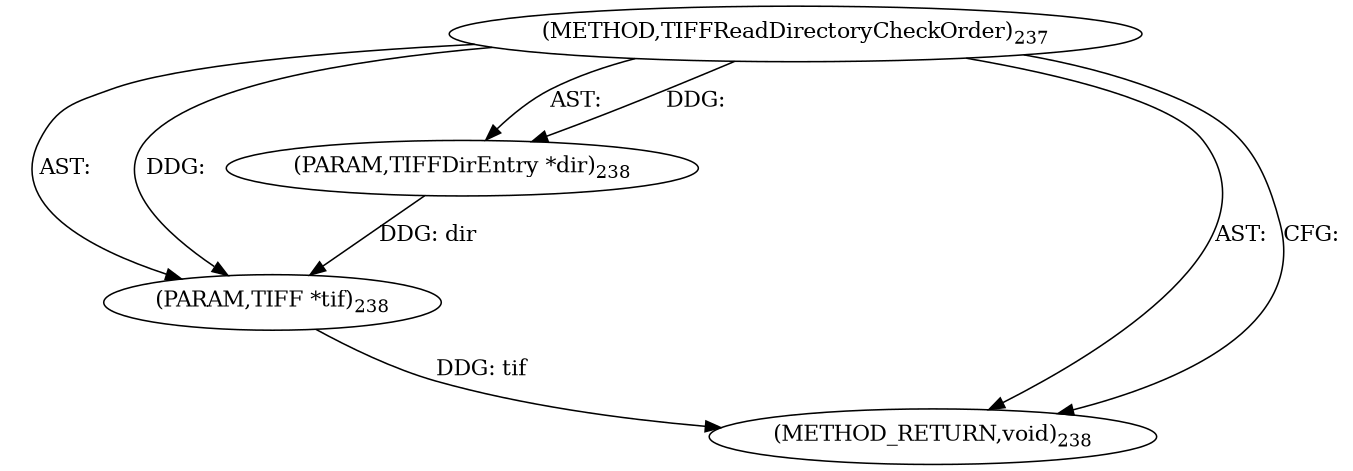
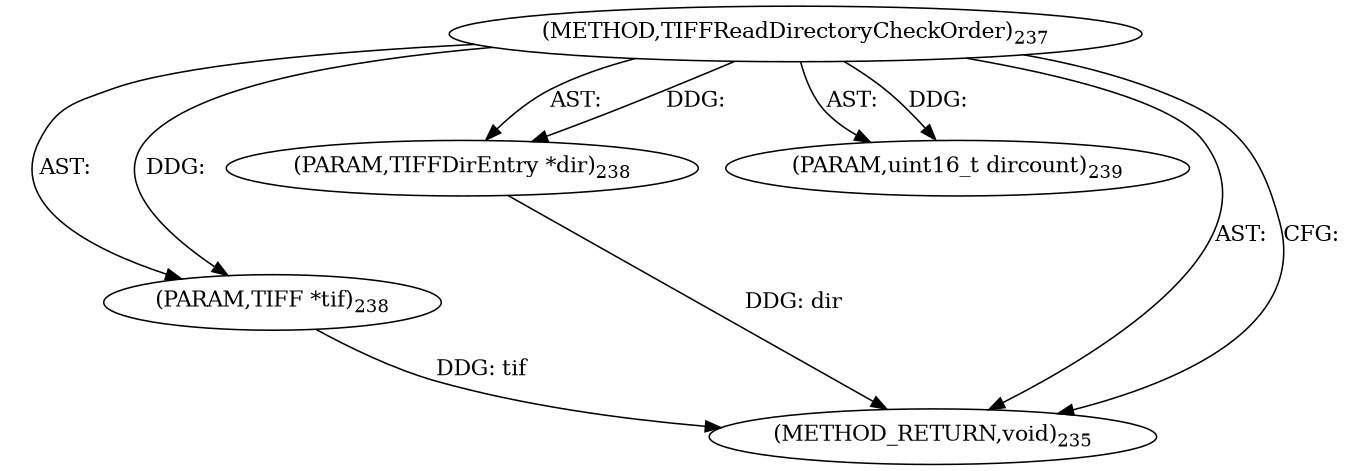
node "(PARAM,uint16_t dircount)": added
edge "(PARAM,TIFFDirEntry *dir)" -> "(PARAM,TIFF *tif)": now "(PARAM,TIFFDirEntry *dir)" -> "(METHOD_RETURN,void)"
node "(METHOD_RETURN,void)": text "238" -> "235"
